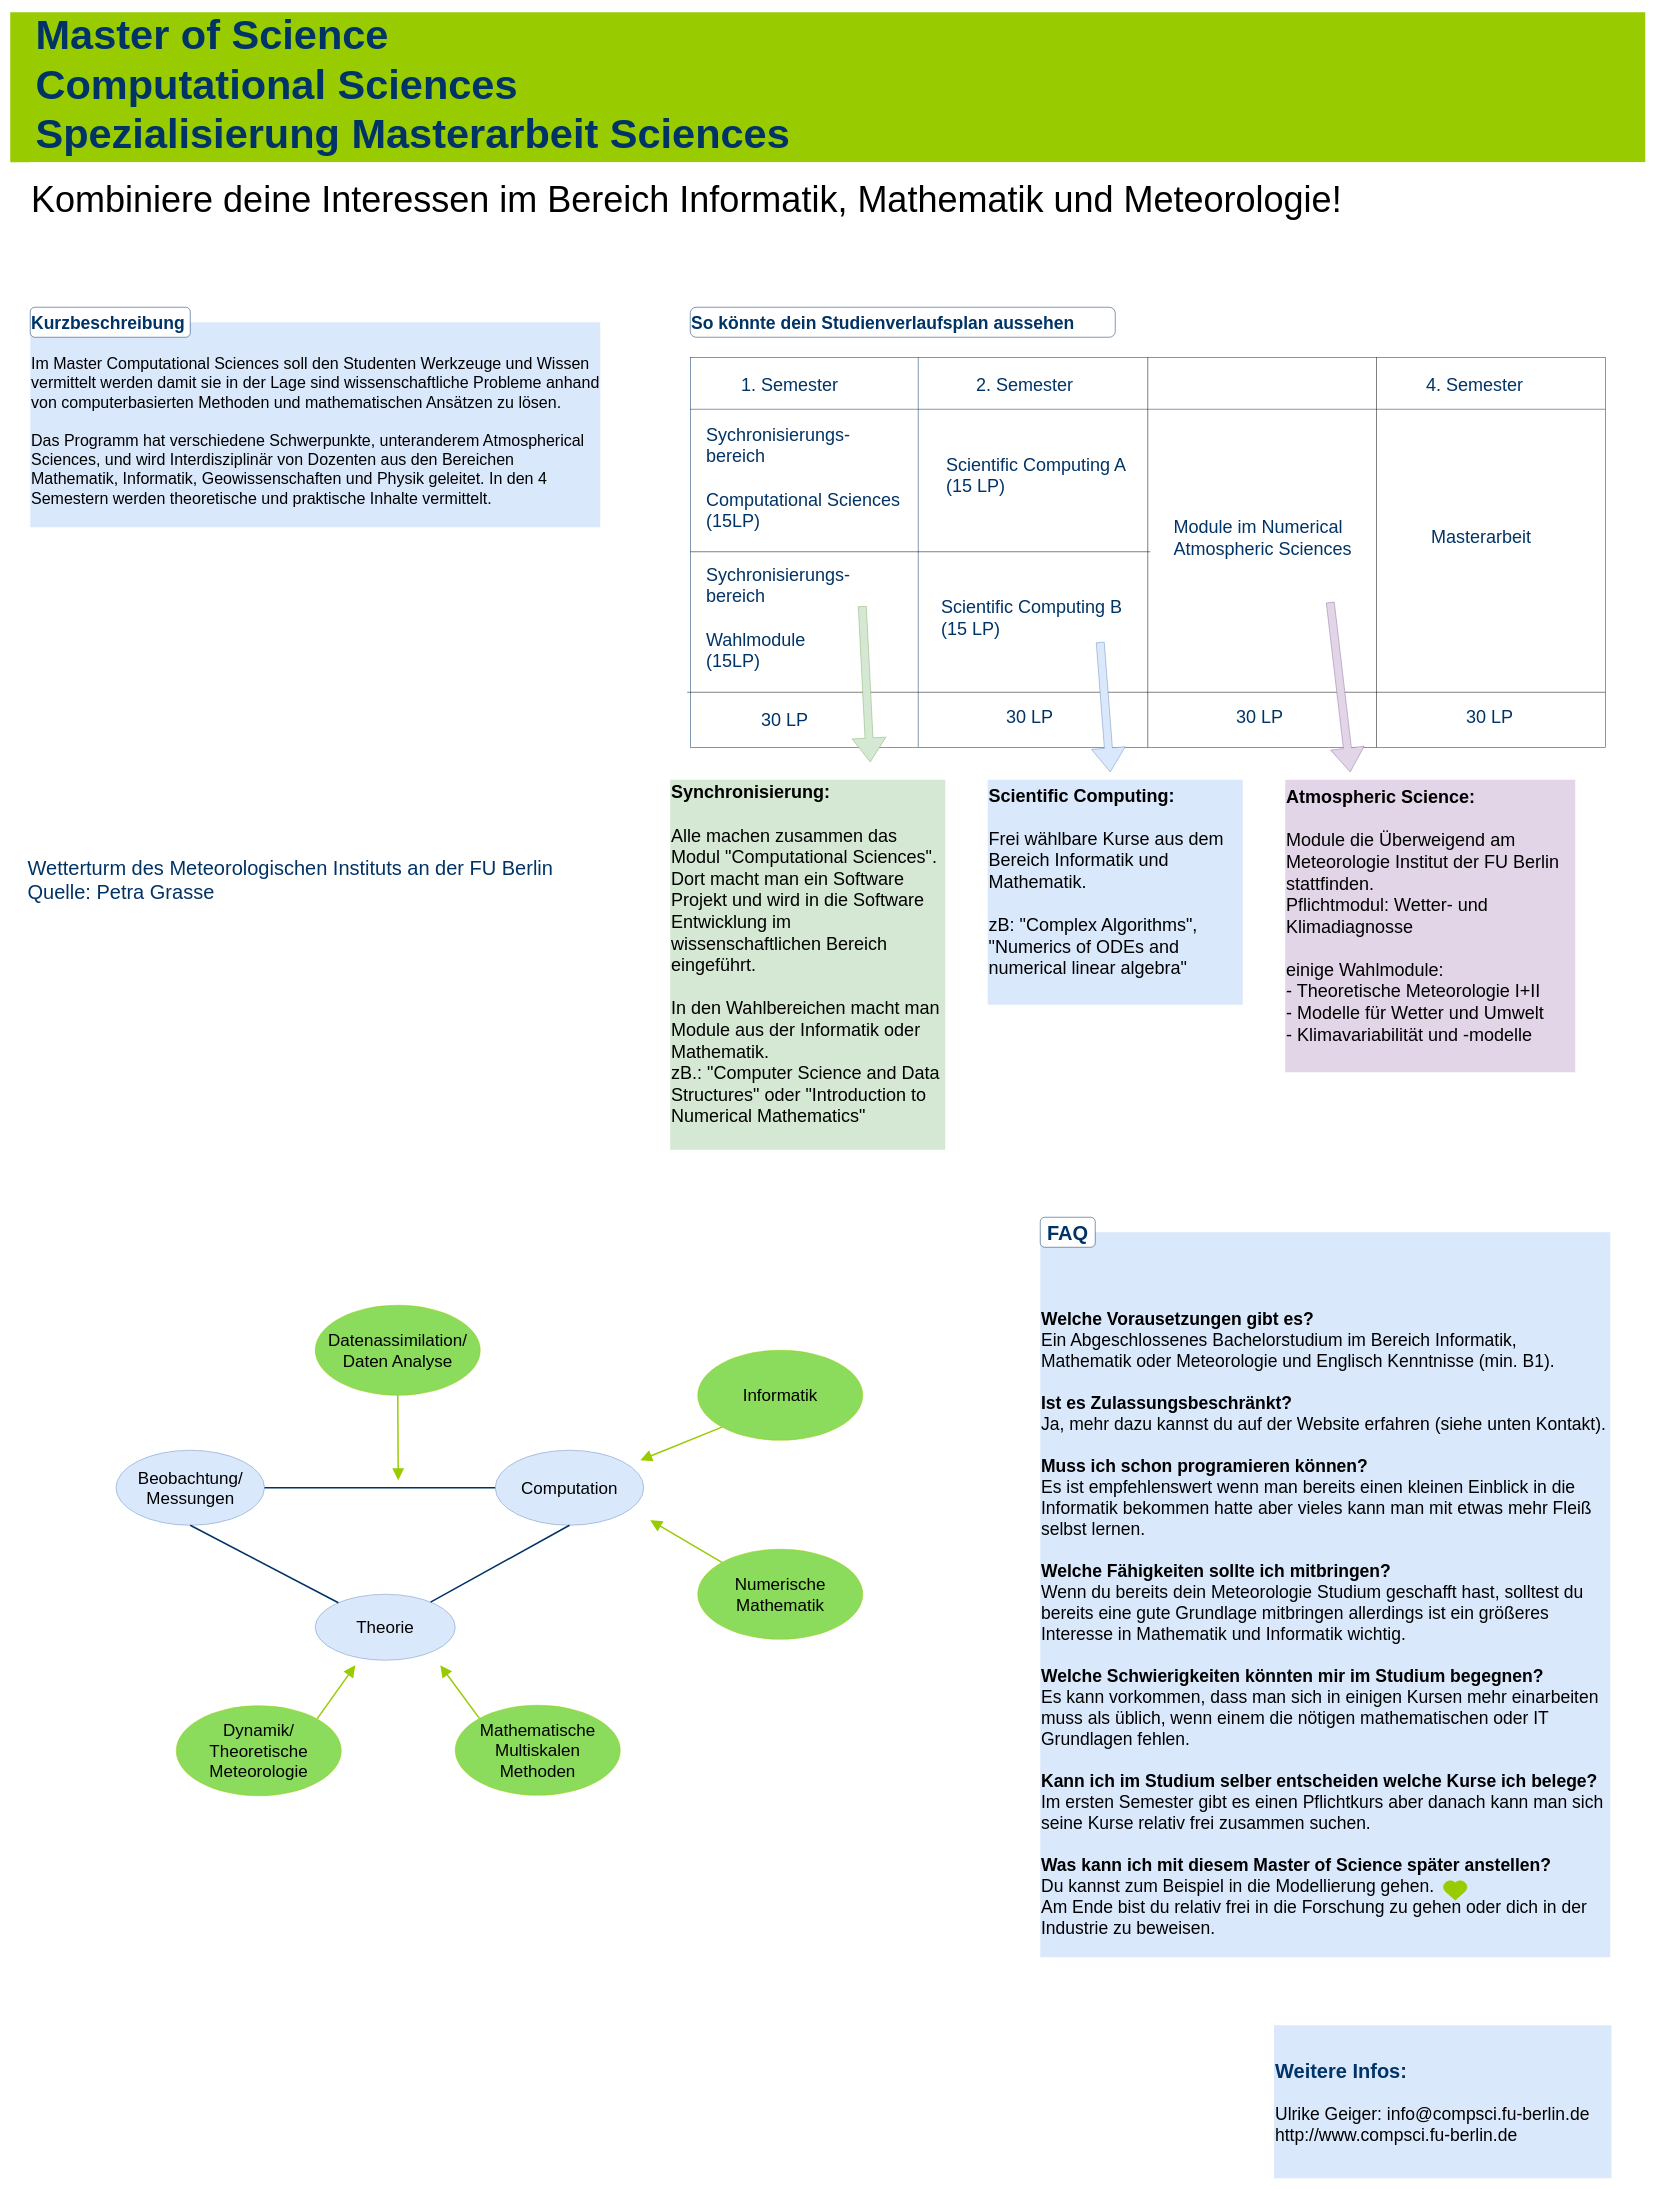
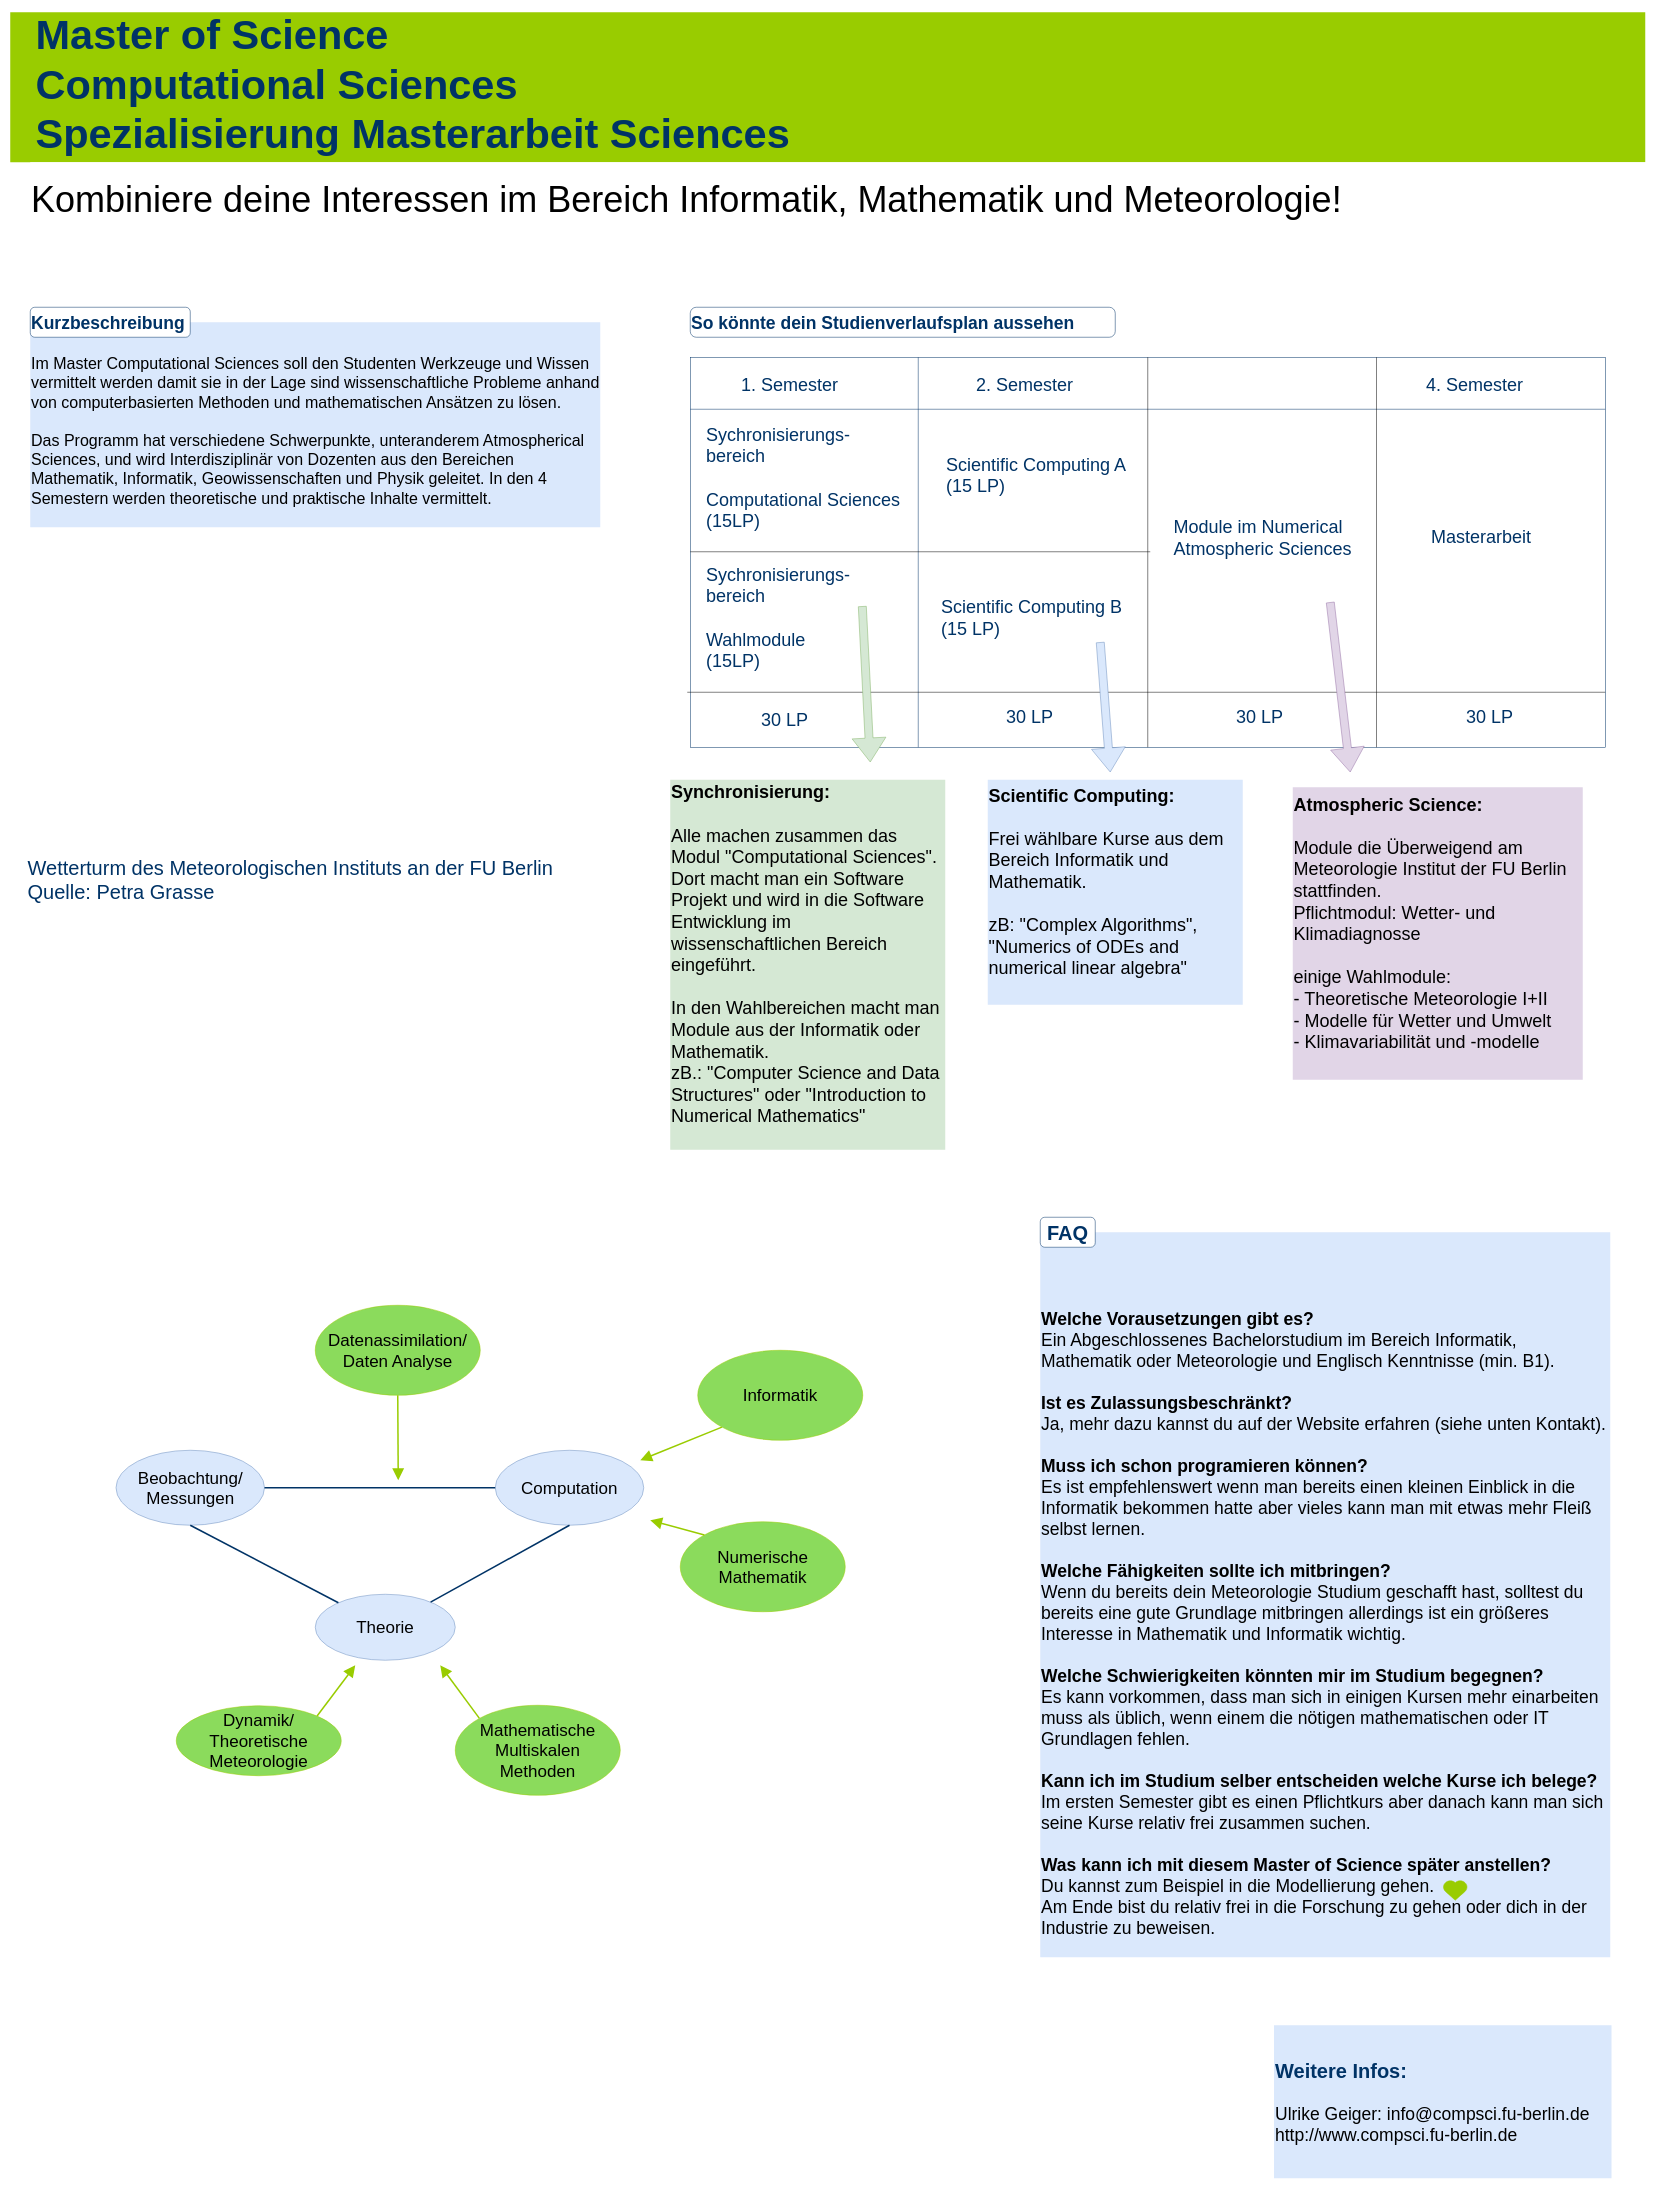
node "Atmospheric Science: Module die Überweigend am Meteorologie Institut der FU Berlin stattfinden. Pflichtmodul: Wetter- und Klimadiagnosse einige Wahlmodule: - Theoretische Meteorologie I+II - Modelle für Wetter und Umwelt - Klimavariabilität und -modelle": moved (1430, 926) -> (1438, 934)
node "Numerische Mathematik": moved (780, 1594) -> (763, 1567)
node "Dynamik/ Theoretische Meteorologie": size 165x90 -> 165x70
